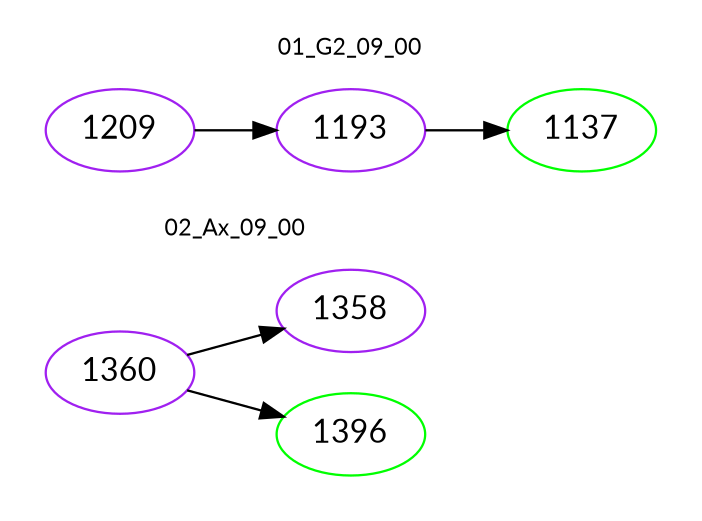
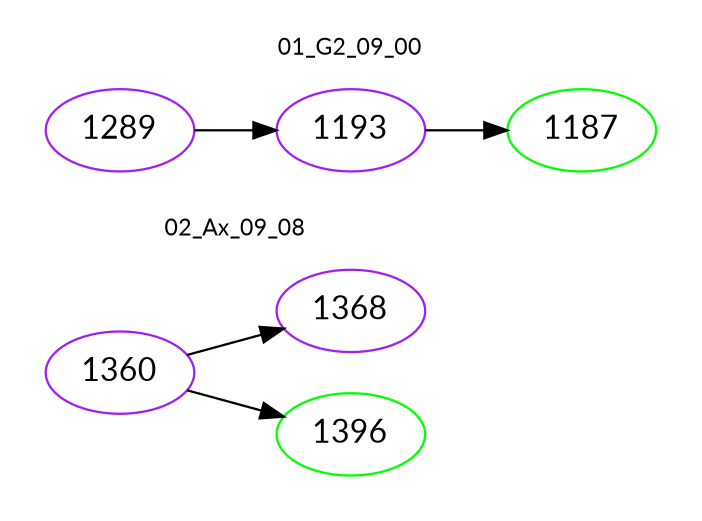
node "1209": label "1209" -> "1289"
node "1137": label "1137" -> "1187"
cluster "02_Ax_09_00": label "02_Ax_09_00" -> "02_Ax_09_08"
node "1358": label "1358" -> "1368"
